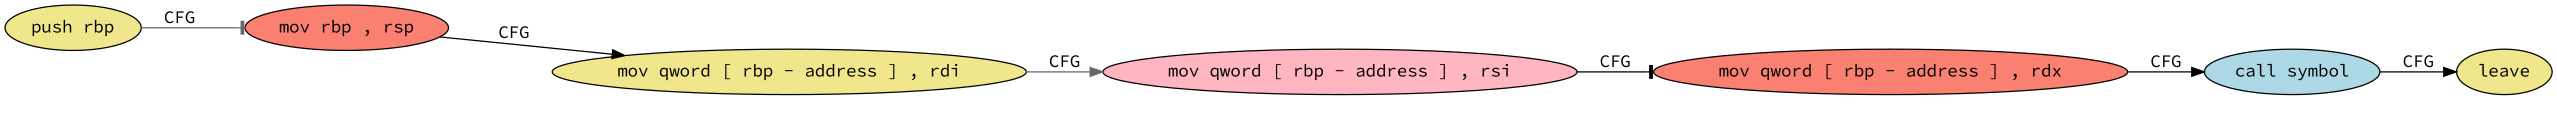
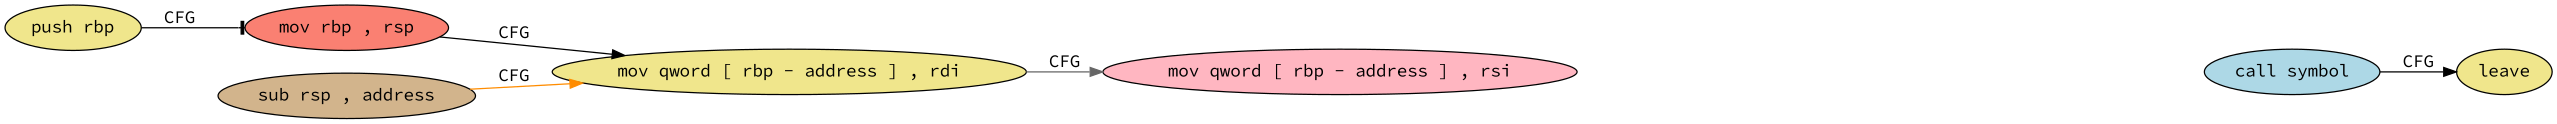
edge "push rbp" -> "mov rbp , rsp": color gray40 -> black
node "mov qword [ rbp - address ] , rdx": removed
node "sub rsp , address": added
